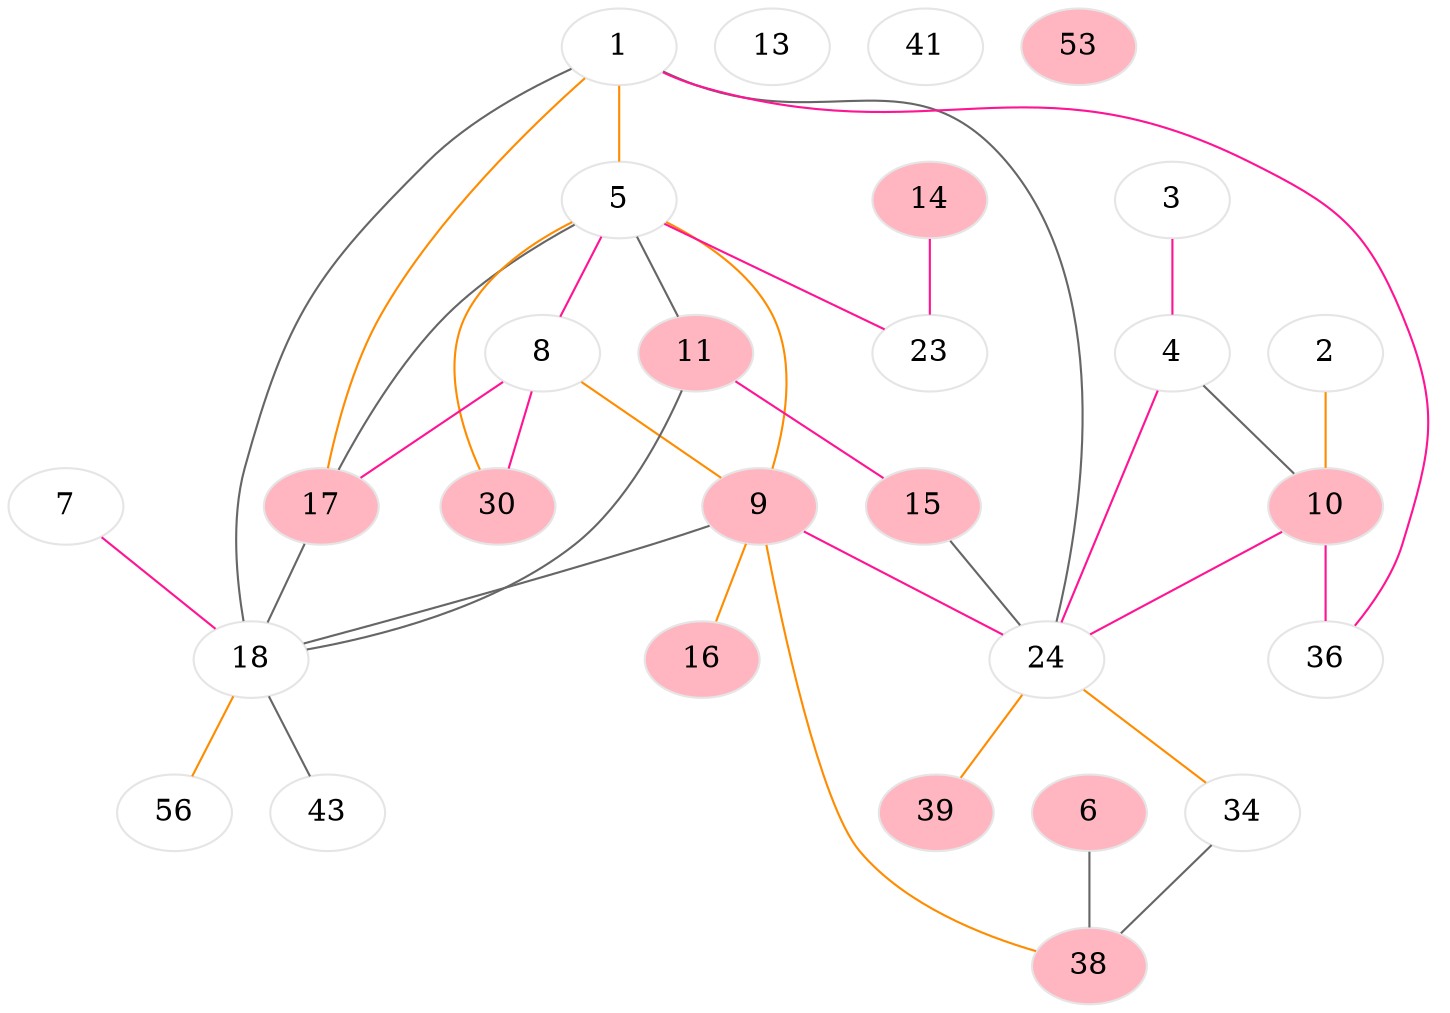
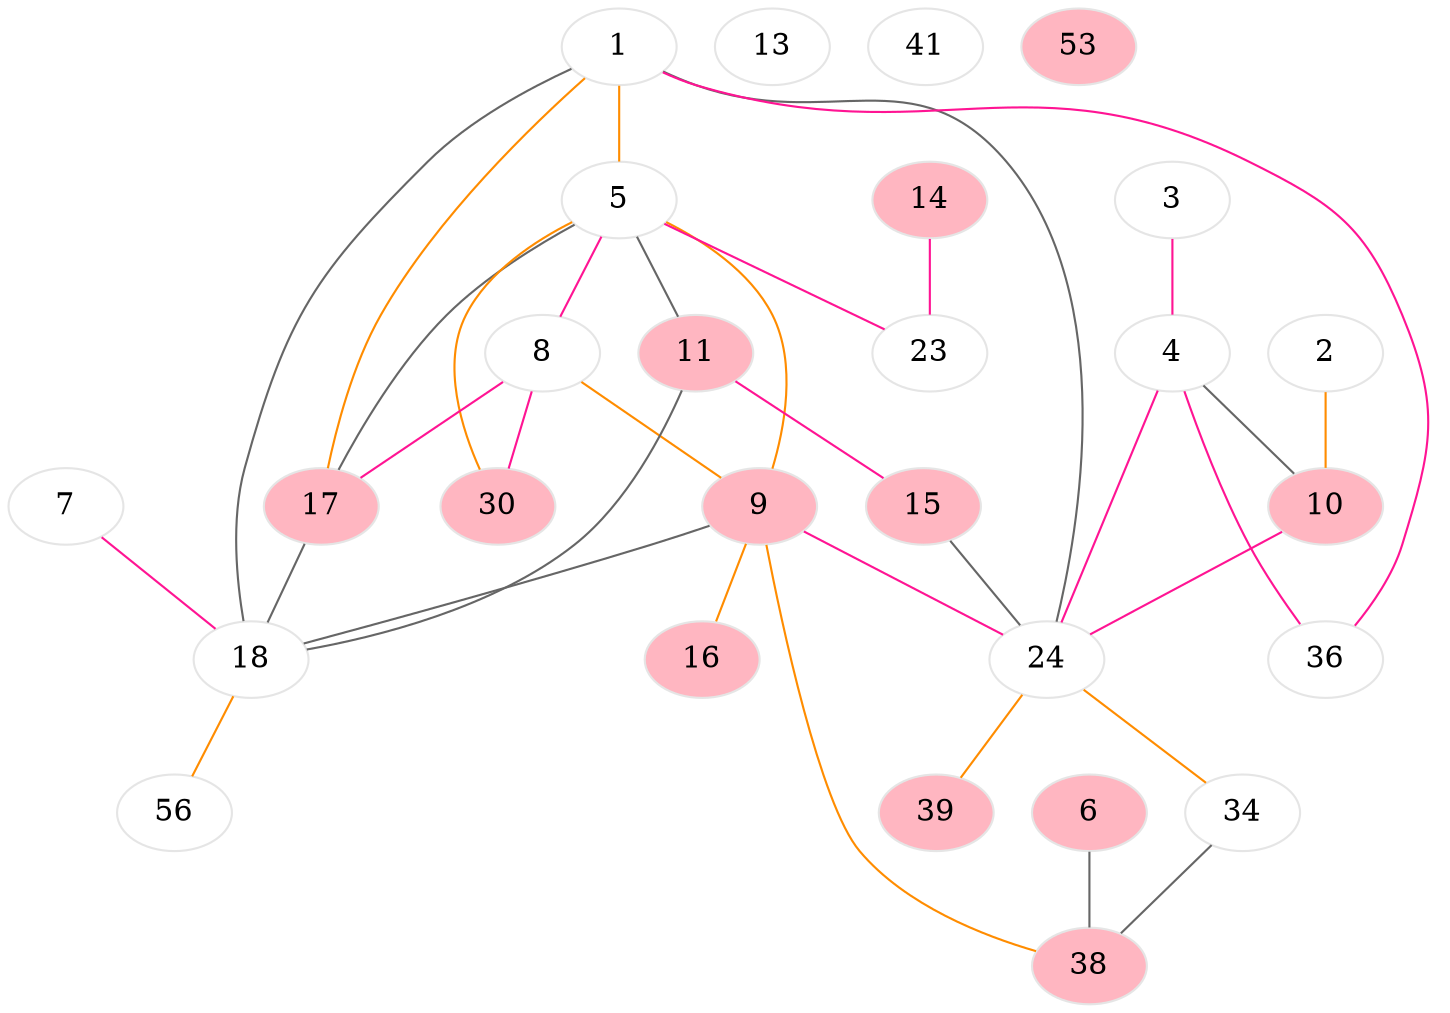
edge "10" -- "36": now "4" -- "36"
node "43": removed
